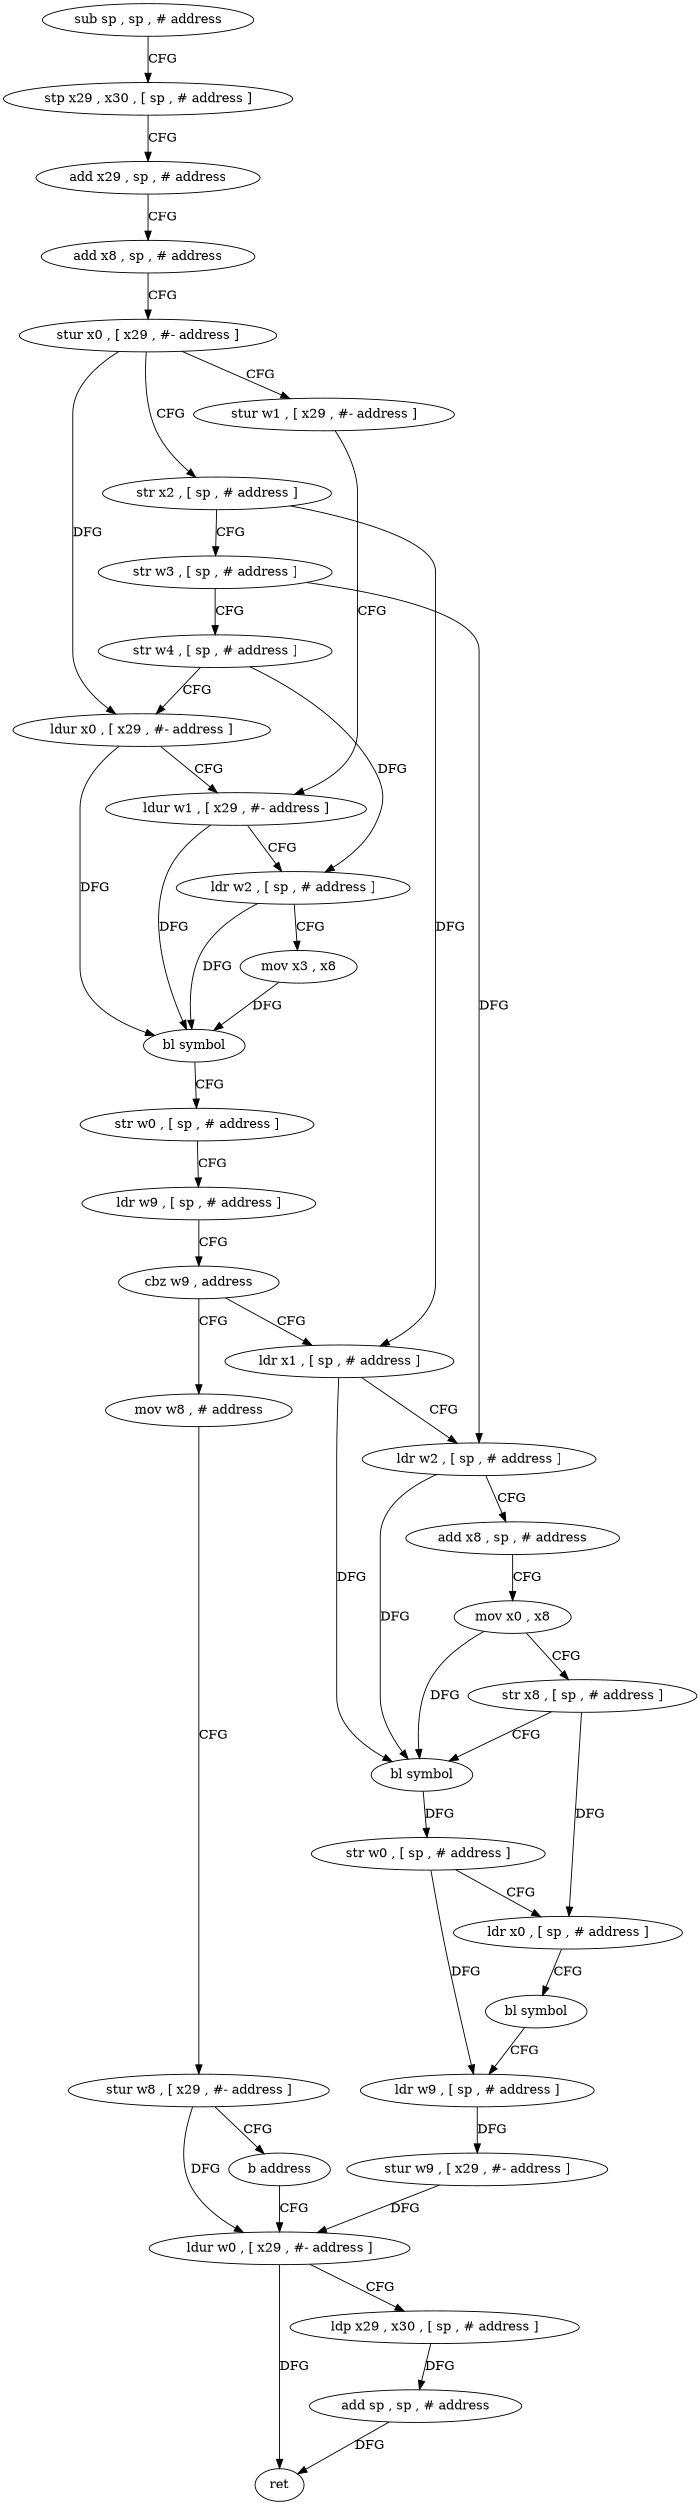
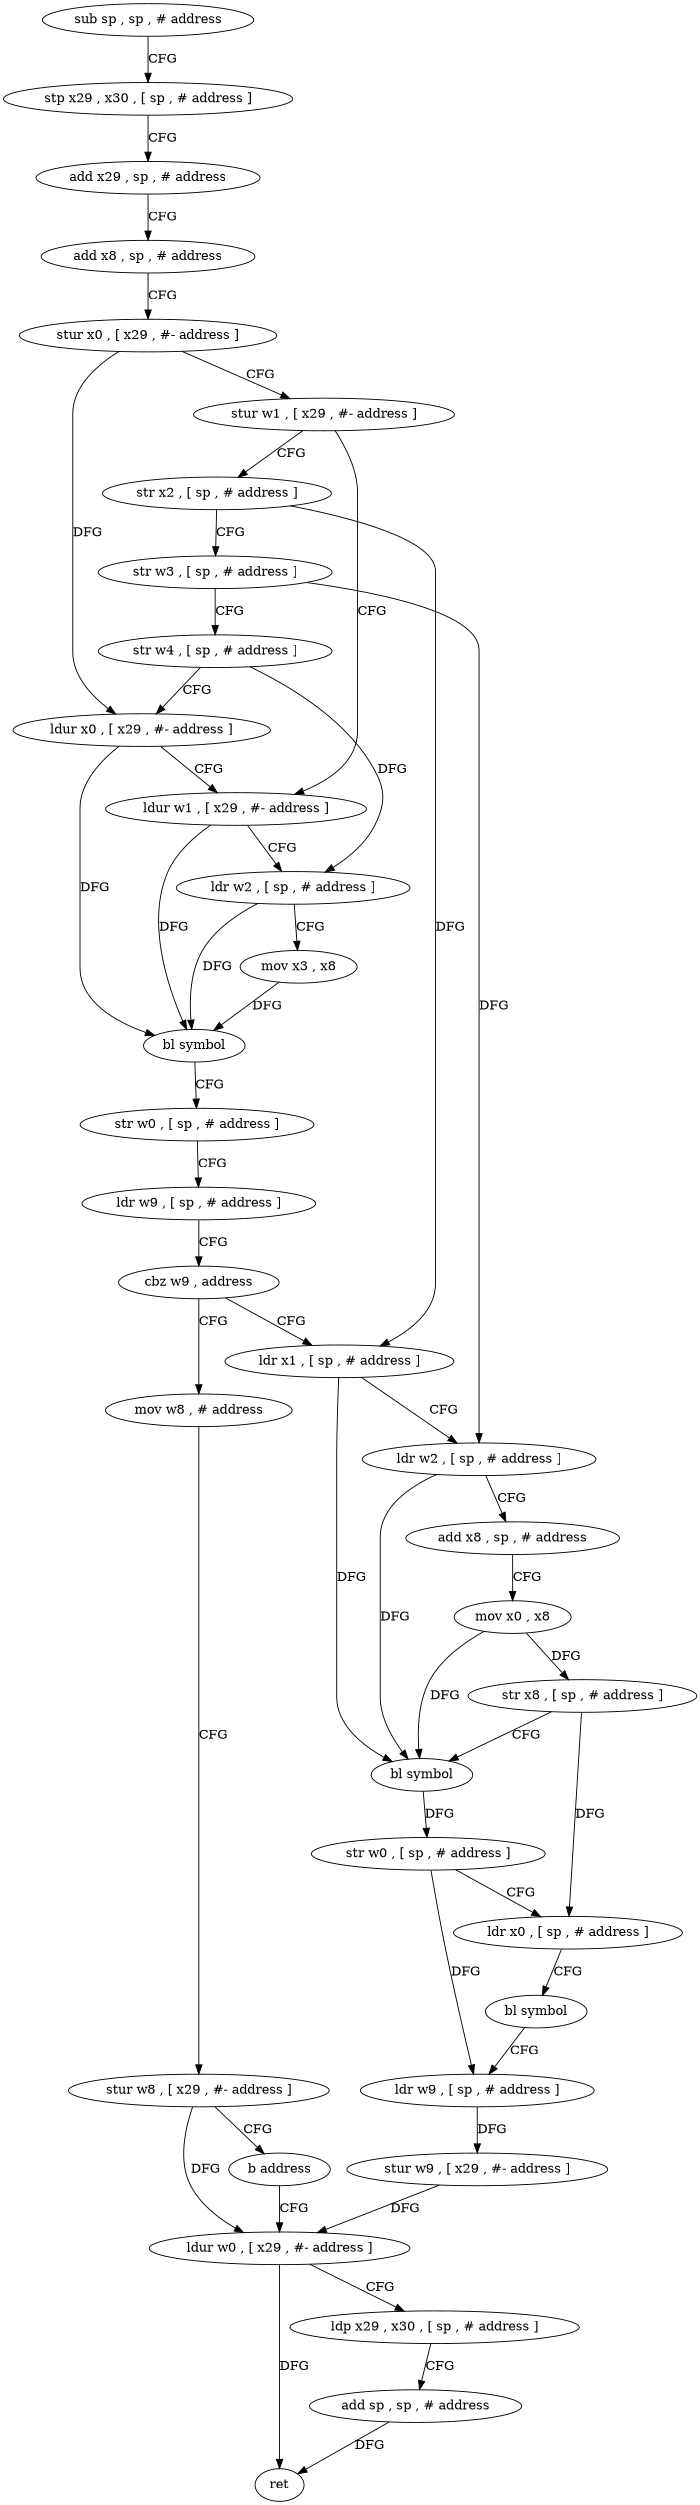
edge "stur x0 , [ x29 , #- address ]" -> "str x2 , [ sp , # address ]": now "stur w1 , [ x29 , #- address ]" -> "str x2 , [ sp , # address ]"
edge "mov x0 , x8" -> "str x8 , [ sp , # address ]": label "CFG" -> "DFG"
edge "ldp x29 , x30 , [ sp , # address ]" -> "add sp , sp , # address": label "DFG" -> "CFG"
